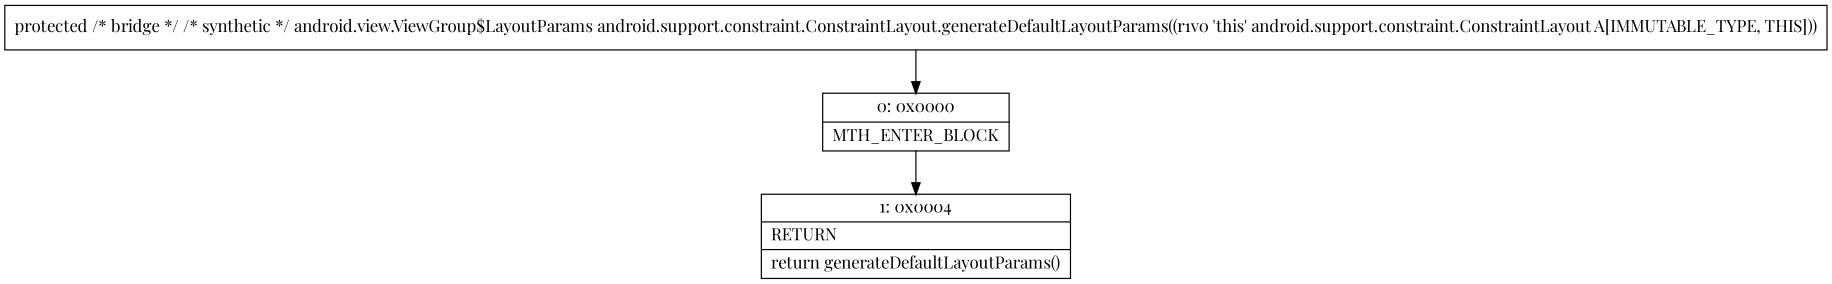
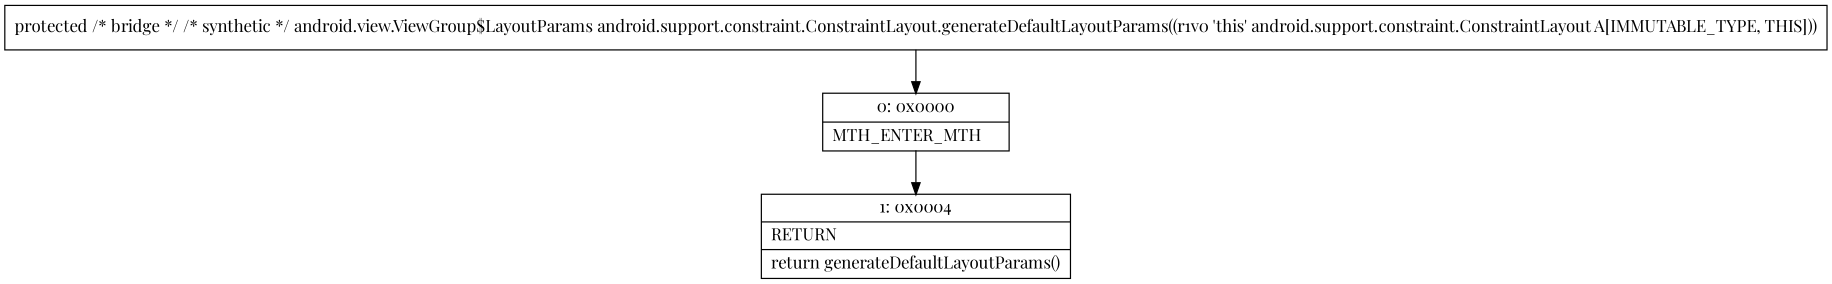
node "0: 0x0000": text "MTH_ENTER_BLOCK" -> "MTH_ENTER_MTH"
